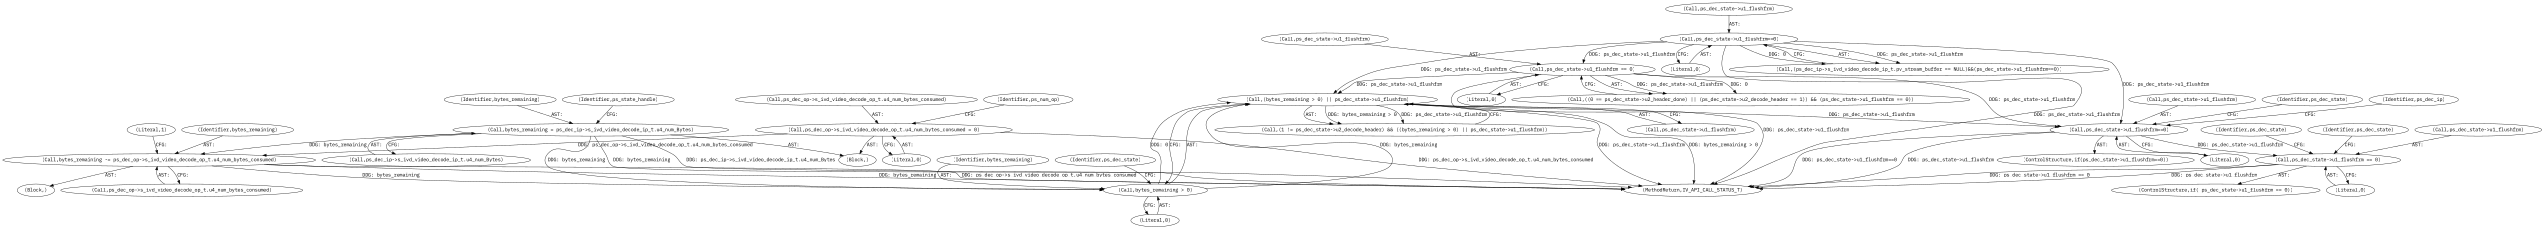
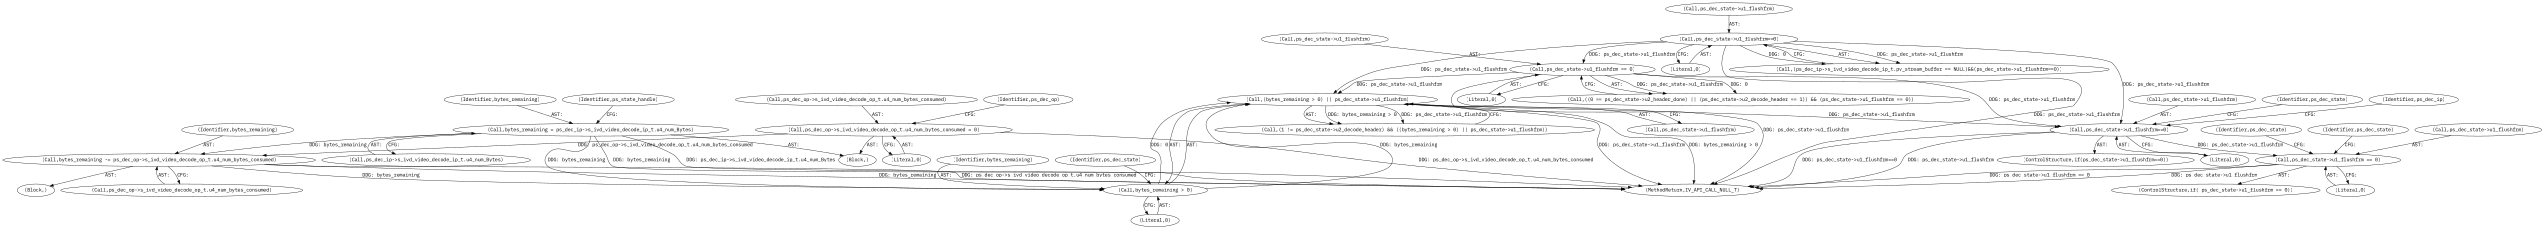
node "(Identifier,ps_num_op)": label "(Identifier,ps_num_op)" -> "(Identifier,ps_dec_op)"
node "(Literal,1)": removed
edge "(Call,(bytes_remaining > 0) || ps_dec_state->u1_flushfrm)" -> "(Call,bytes_remaining > 0)": label "CFG: " -> "AST: "
node "(MethodReturn,IV_API_CALL_STATUS_T)": label "(MethodReturn,IV_API_CALL_STATUS_T)" -> "(MethodReturn,IV_API_CALL_NULL_T)"
